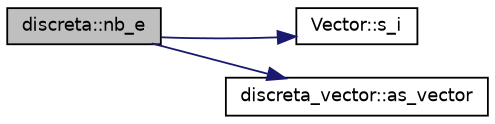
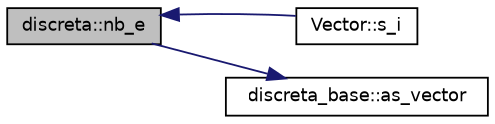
edge "discreta::nb_e" -> "Vector::s_i": reversed
node "discreta_vector::as_vector": label "discreta_vector::as_vector" -> "discreta_base::as_vector"
